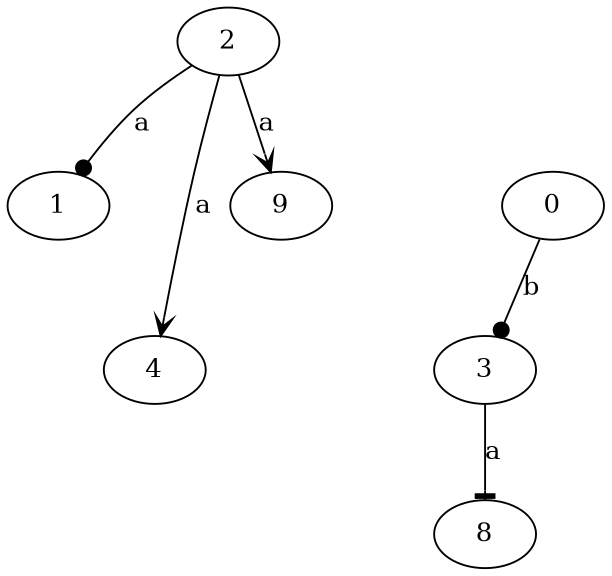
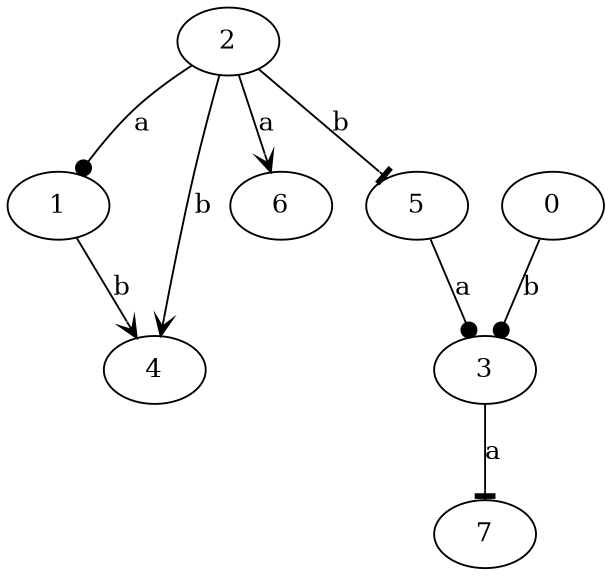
edge "2" -> "4": label "a" -> "b"
node "9": label "9" -> "6"
node "5": added
edge "1" -> "4": added, label "b"
node "8": label "8" -> "7"
